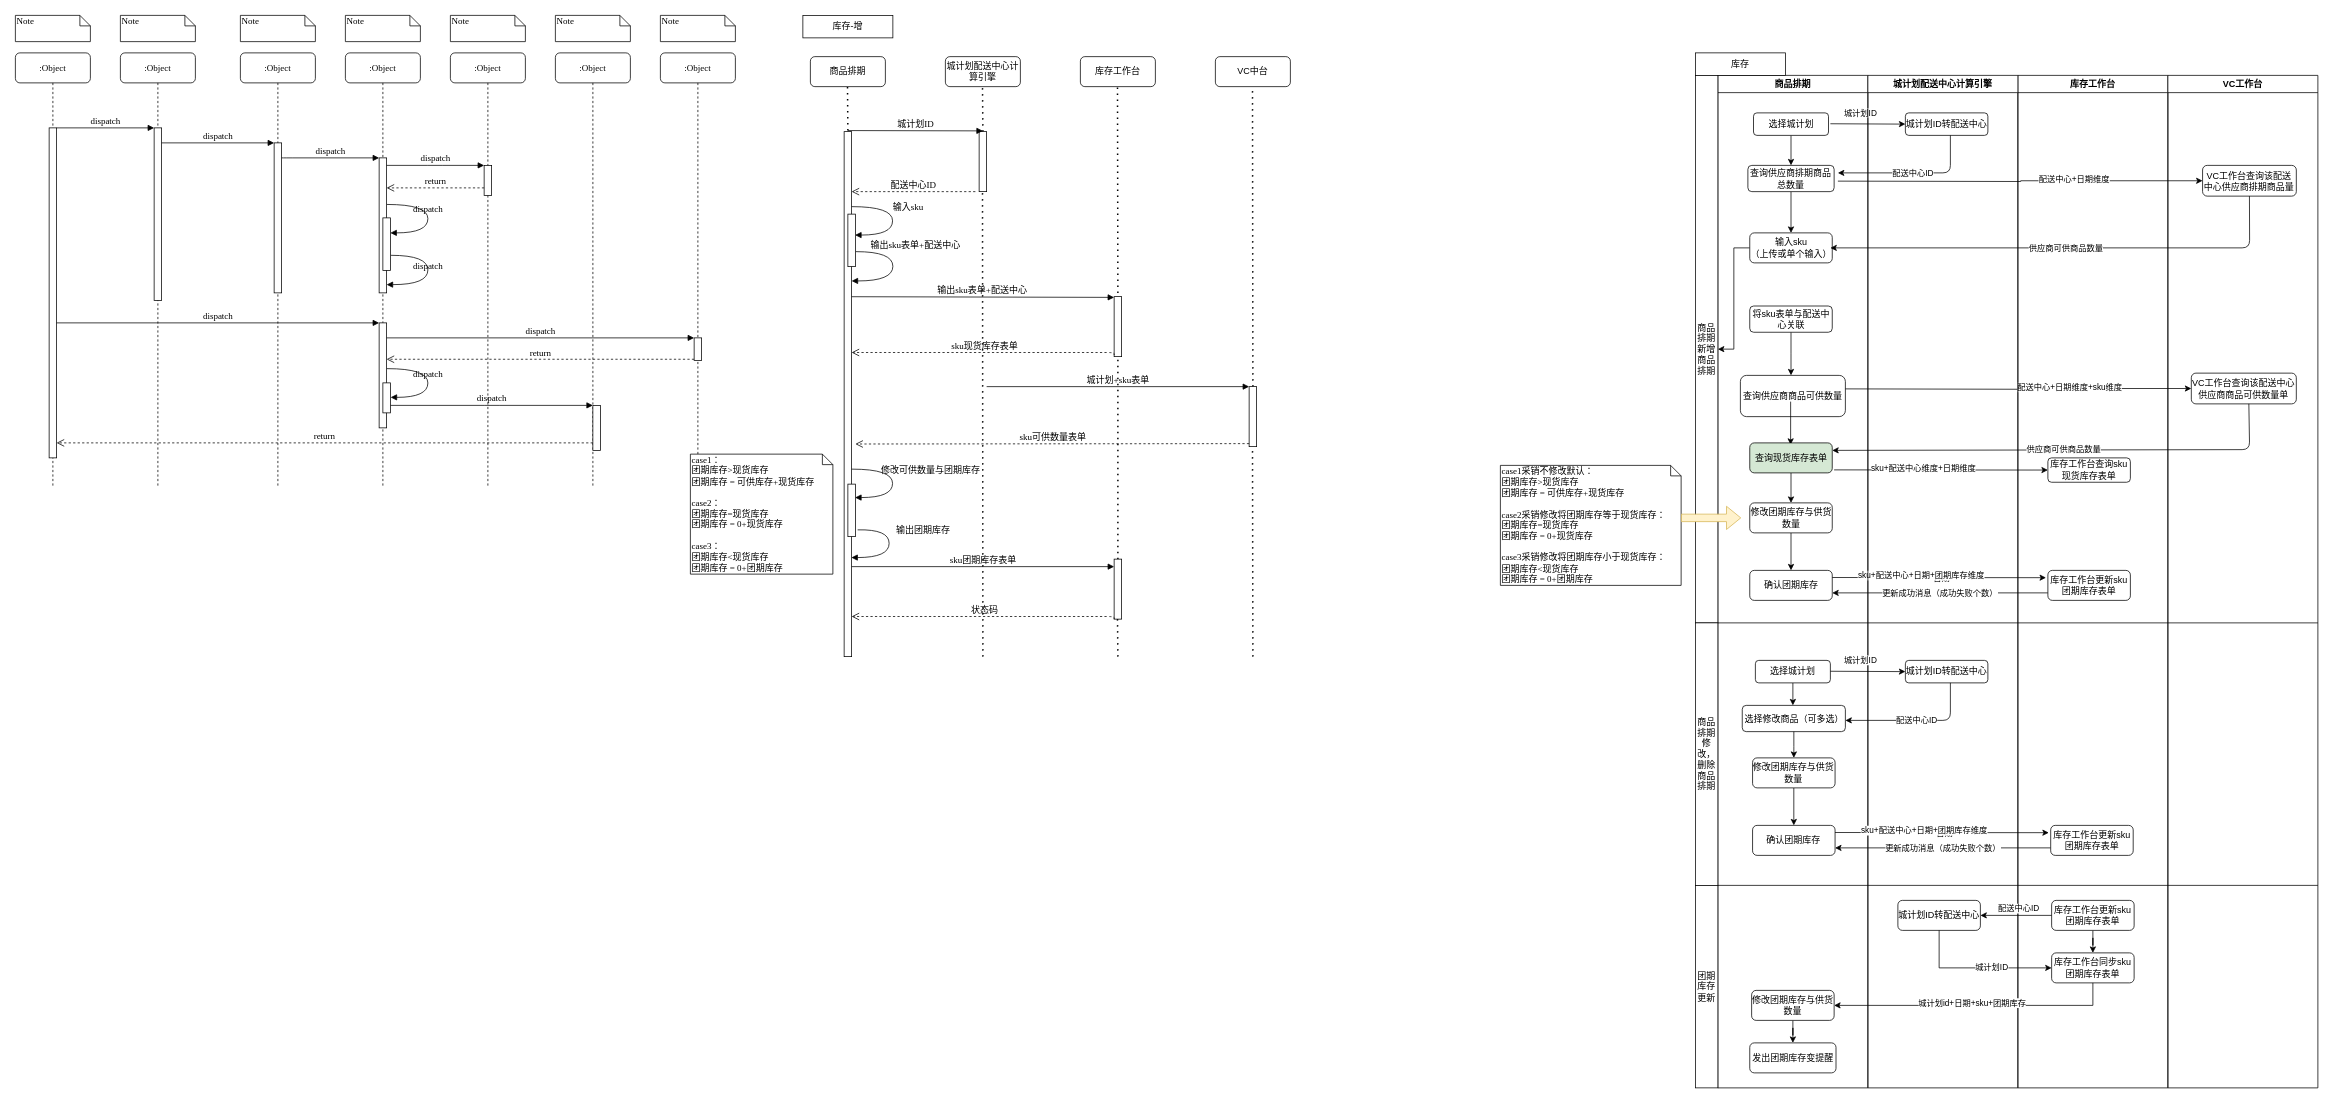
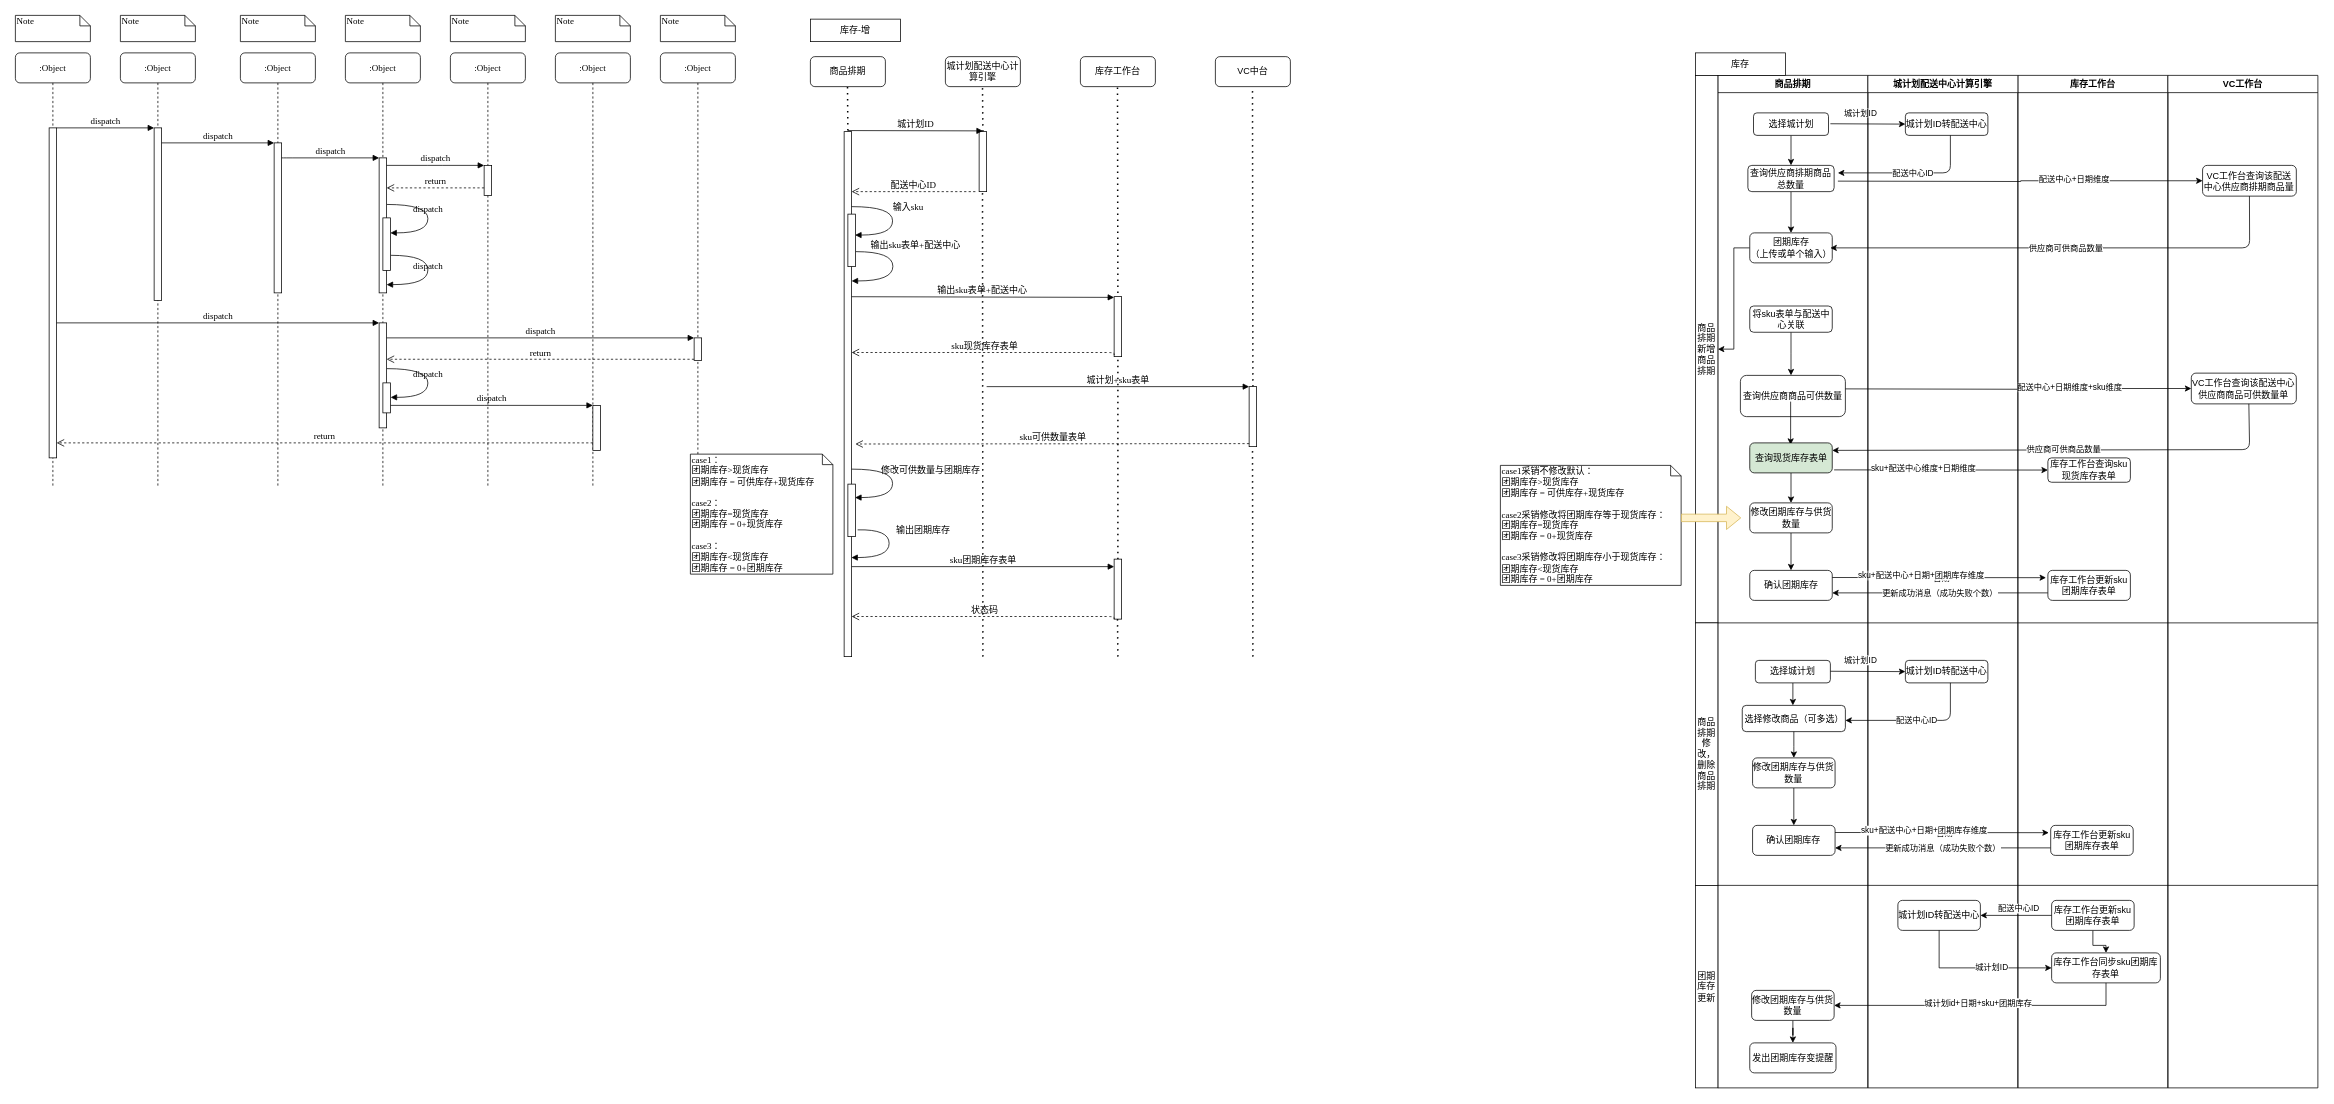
node "库存-增": moved (848, 27) -> (855, 30)
node "输入sku （上传或单个输入）": label "输入sku （上传或单个输入）" -> "团期库存 （上传或单个输入）"
node "库存工作台同步sku团期库存表单": size 83x30 -> 109x30
